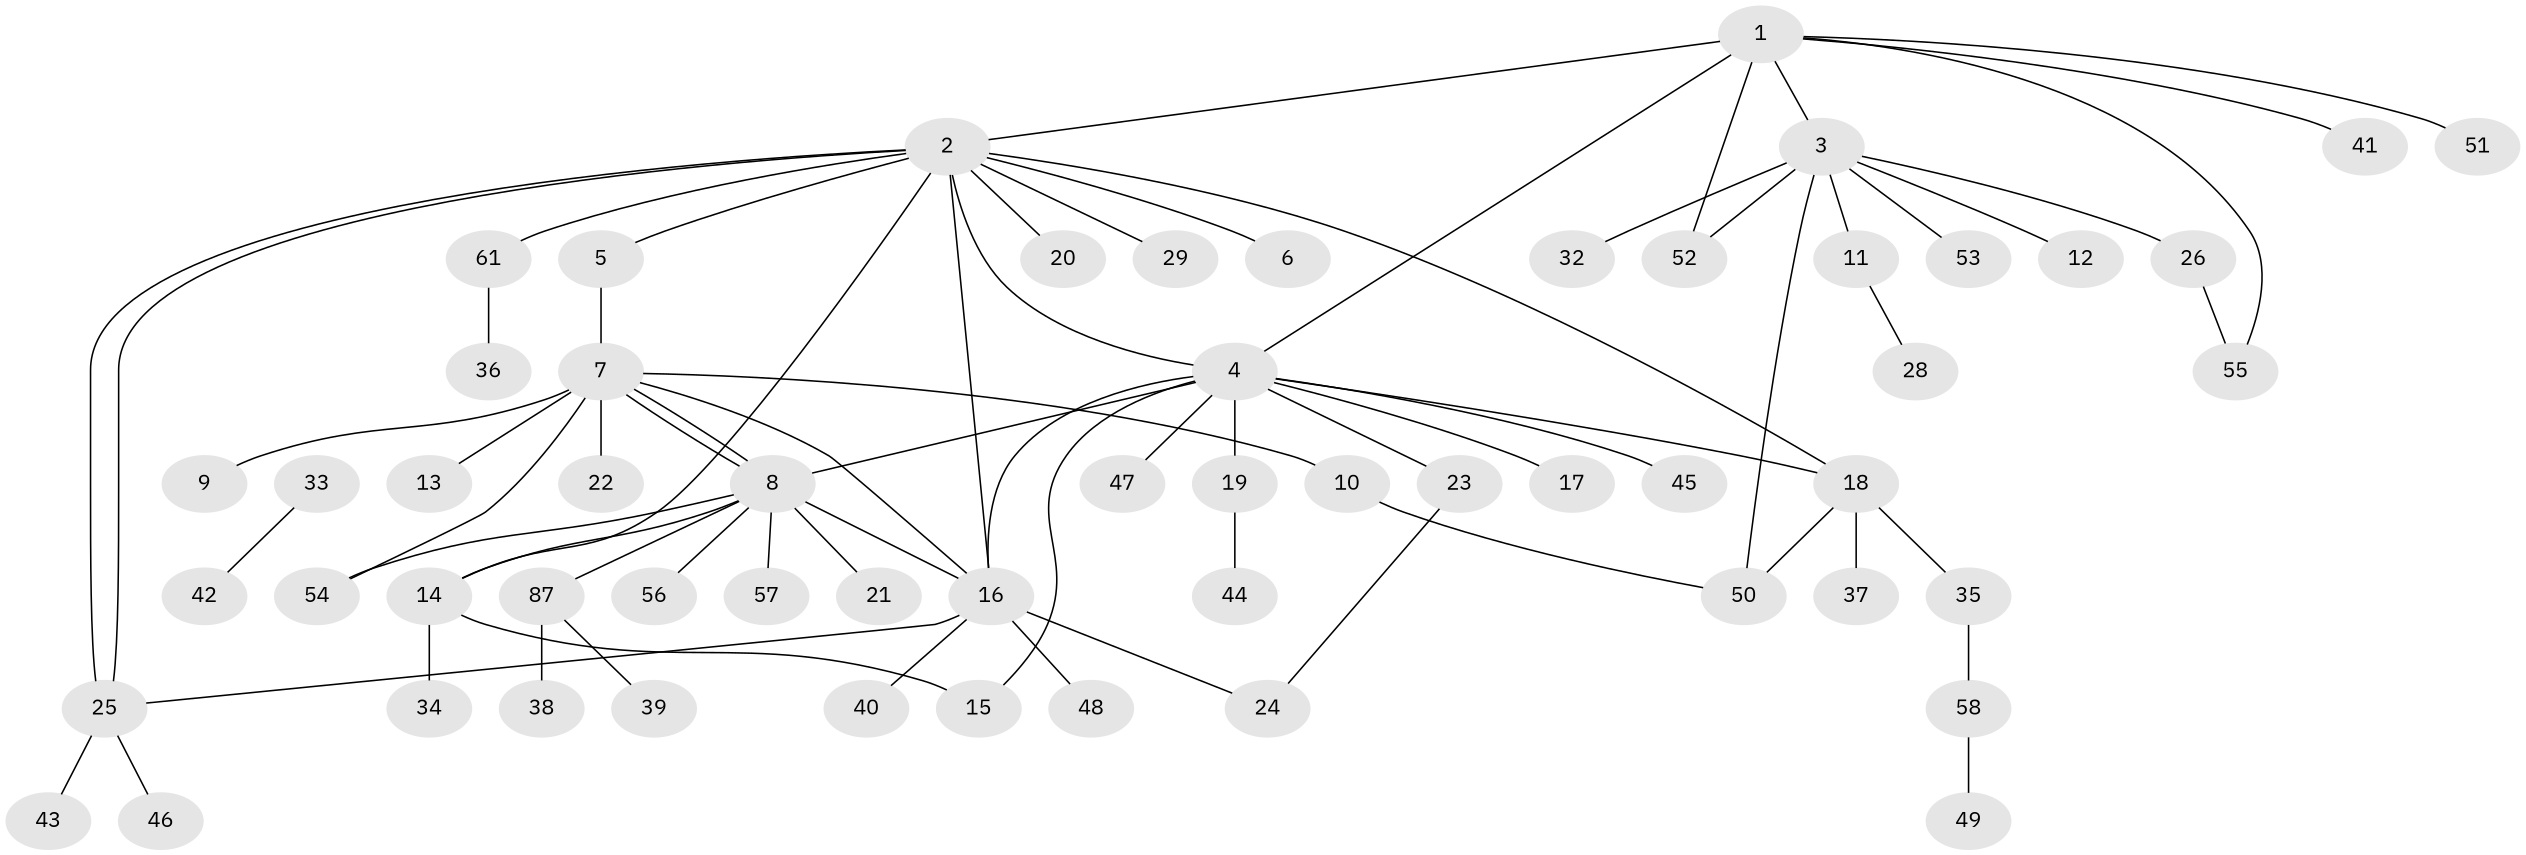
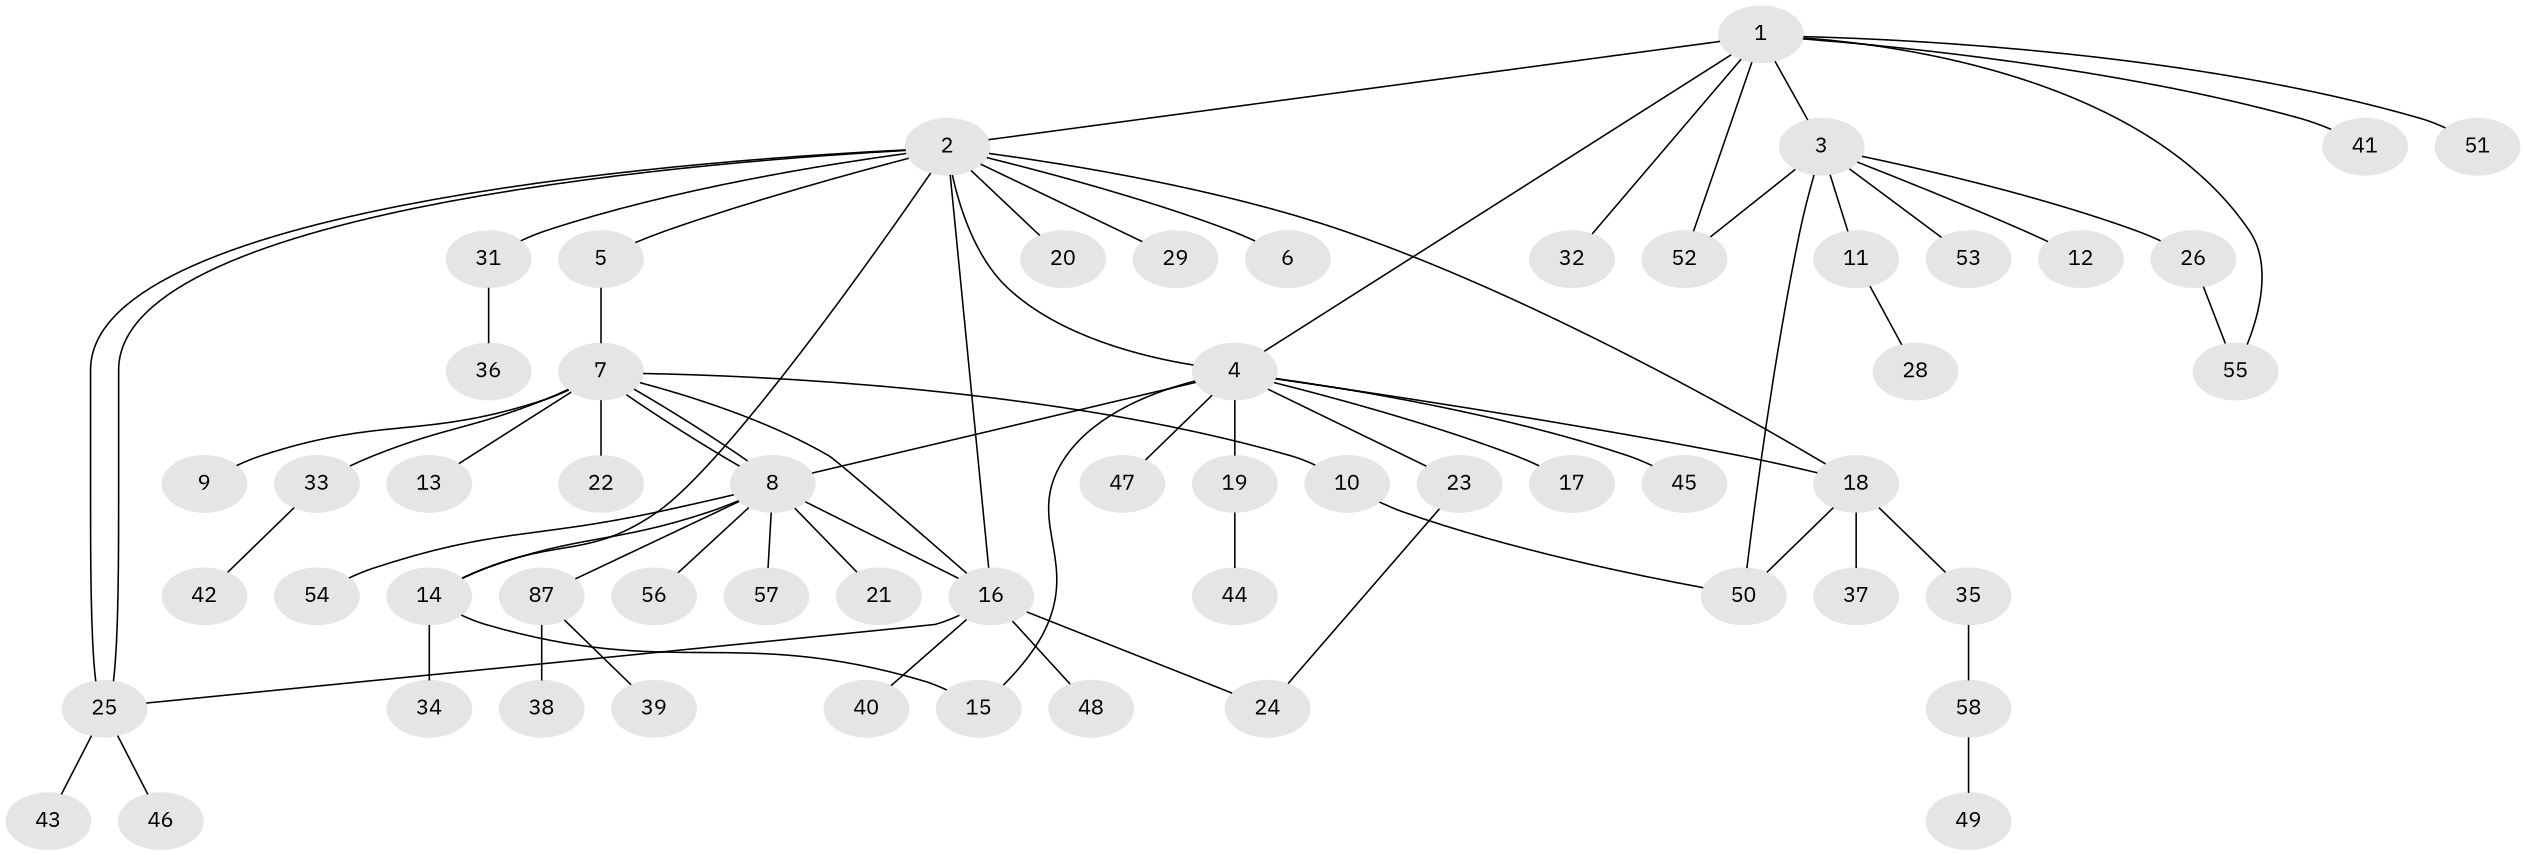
edge "3" -- "32": now "1" -- "32"
node "61": label "61" -> "31"
edge "4" -- "16": removed
edge "7" -- "54": now "7" -- "33"
